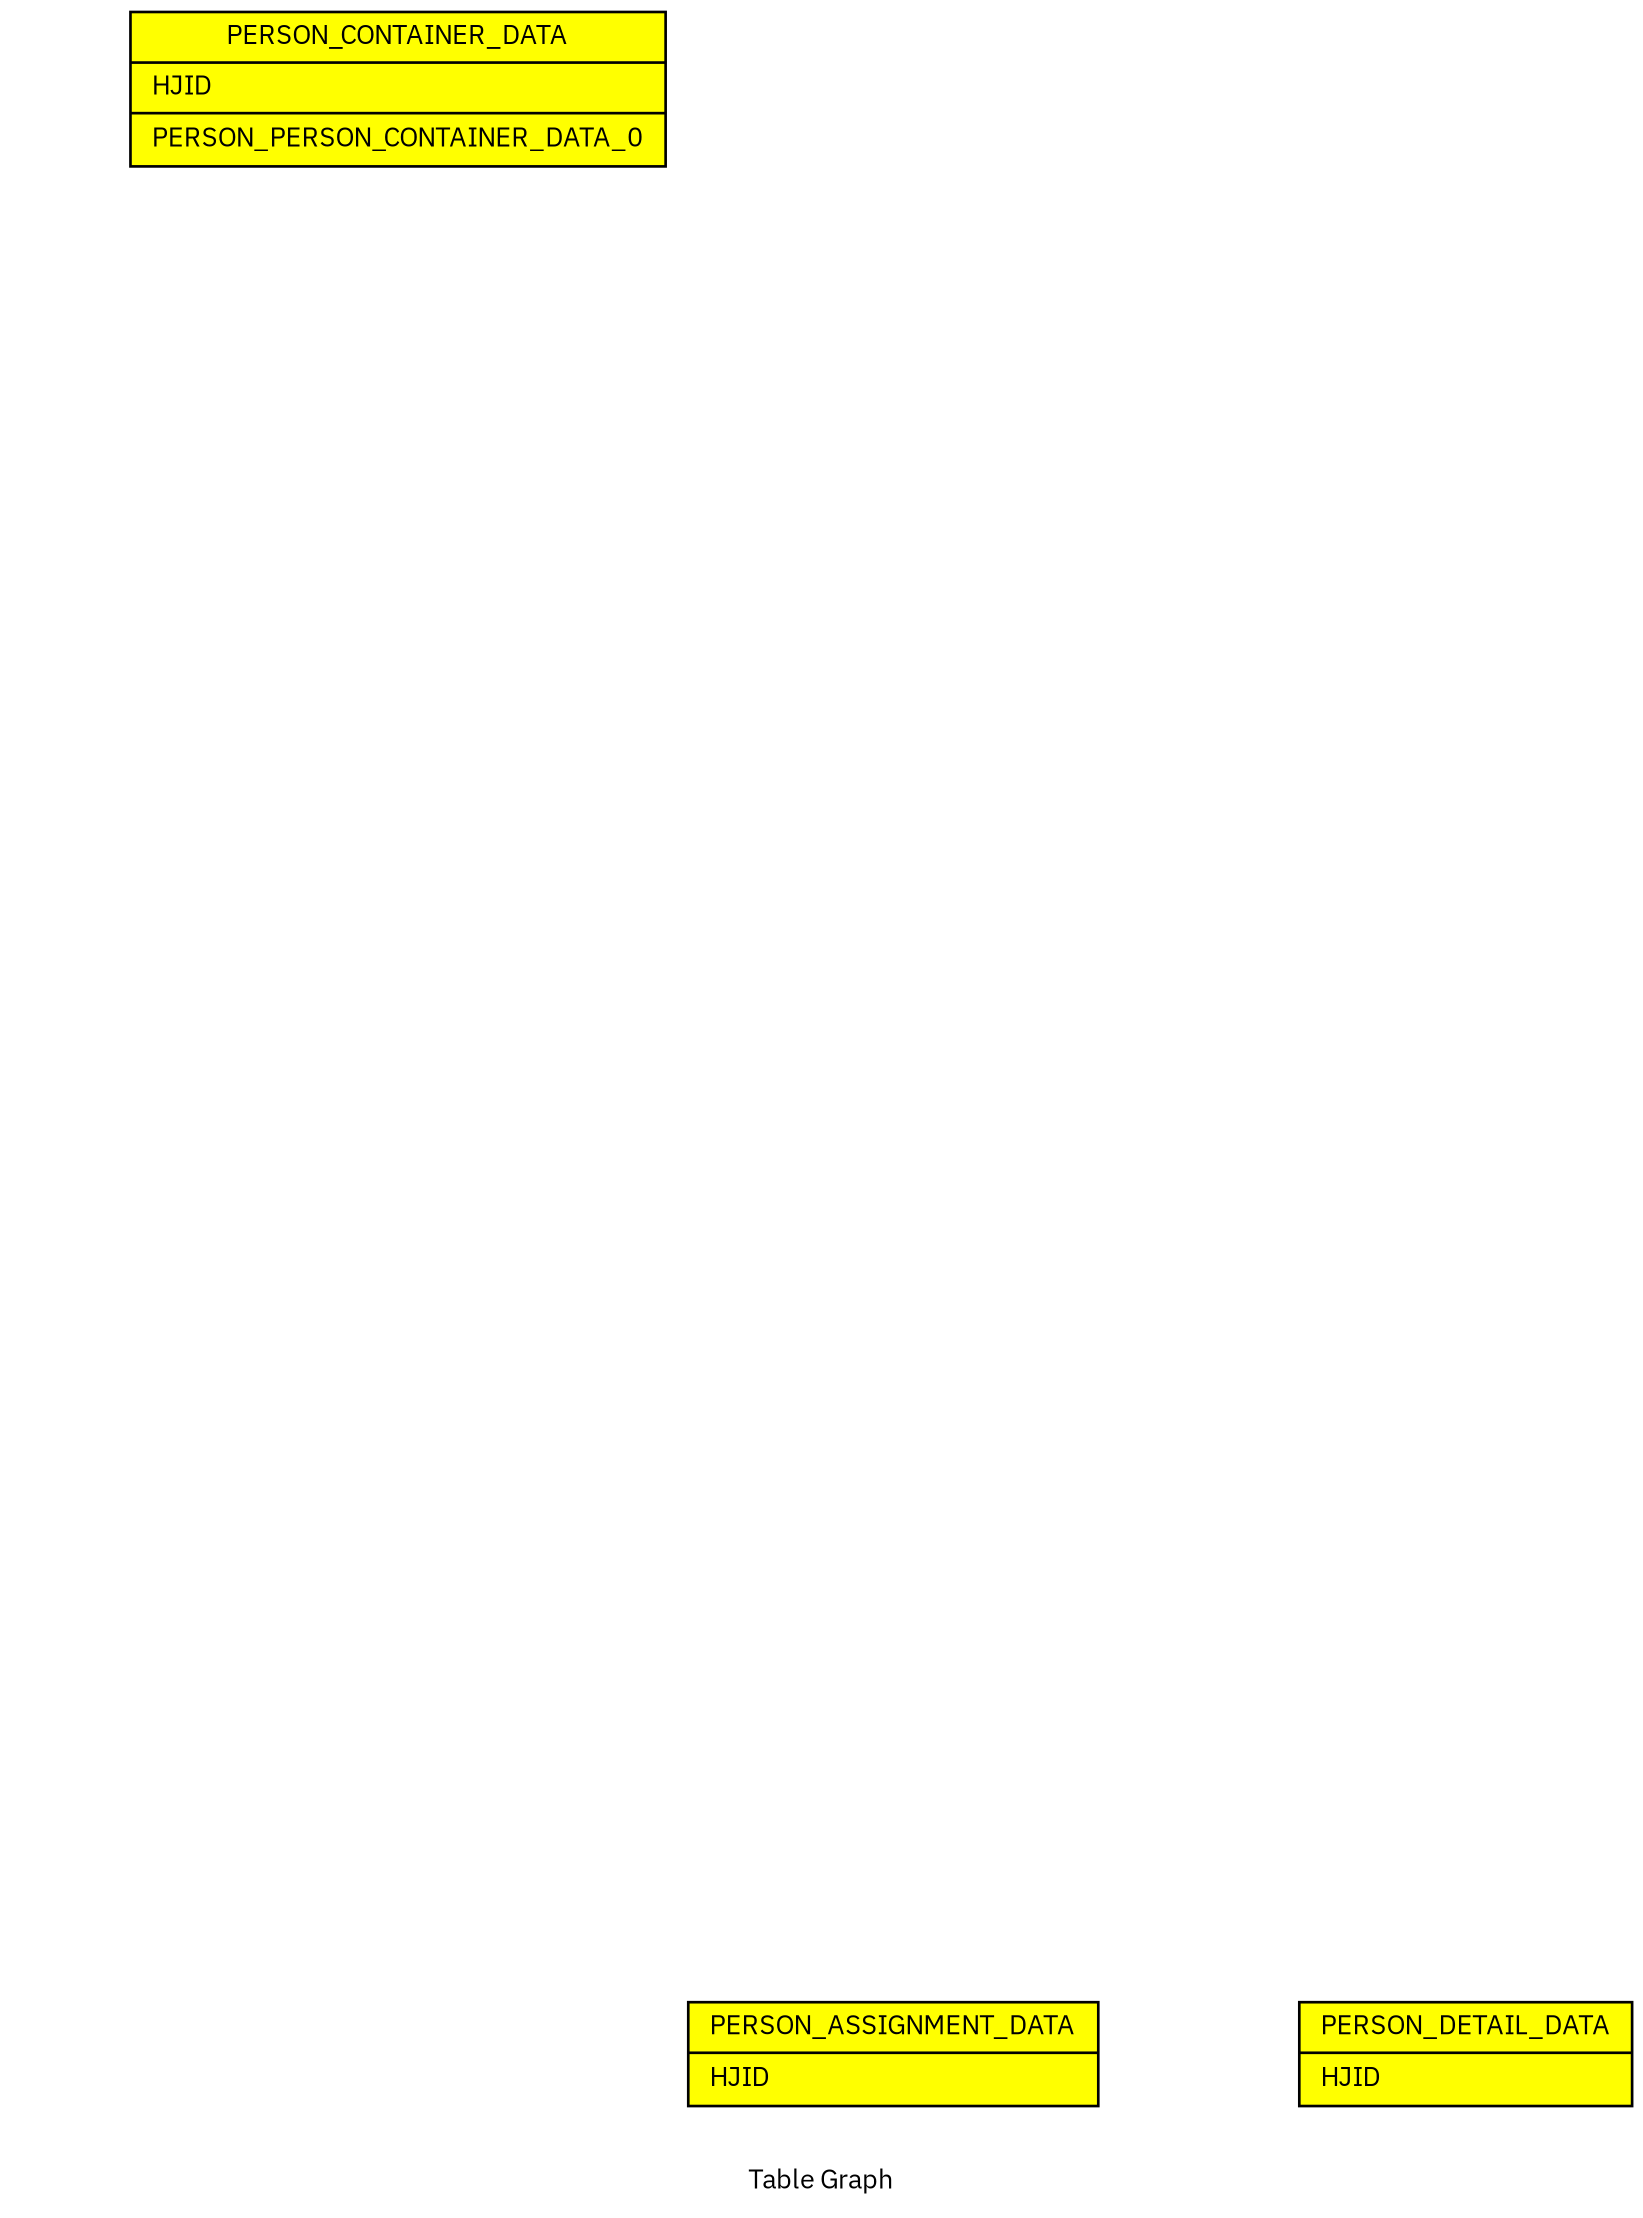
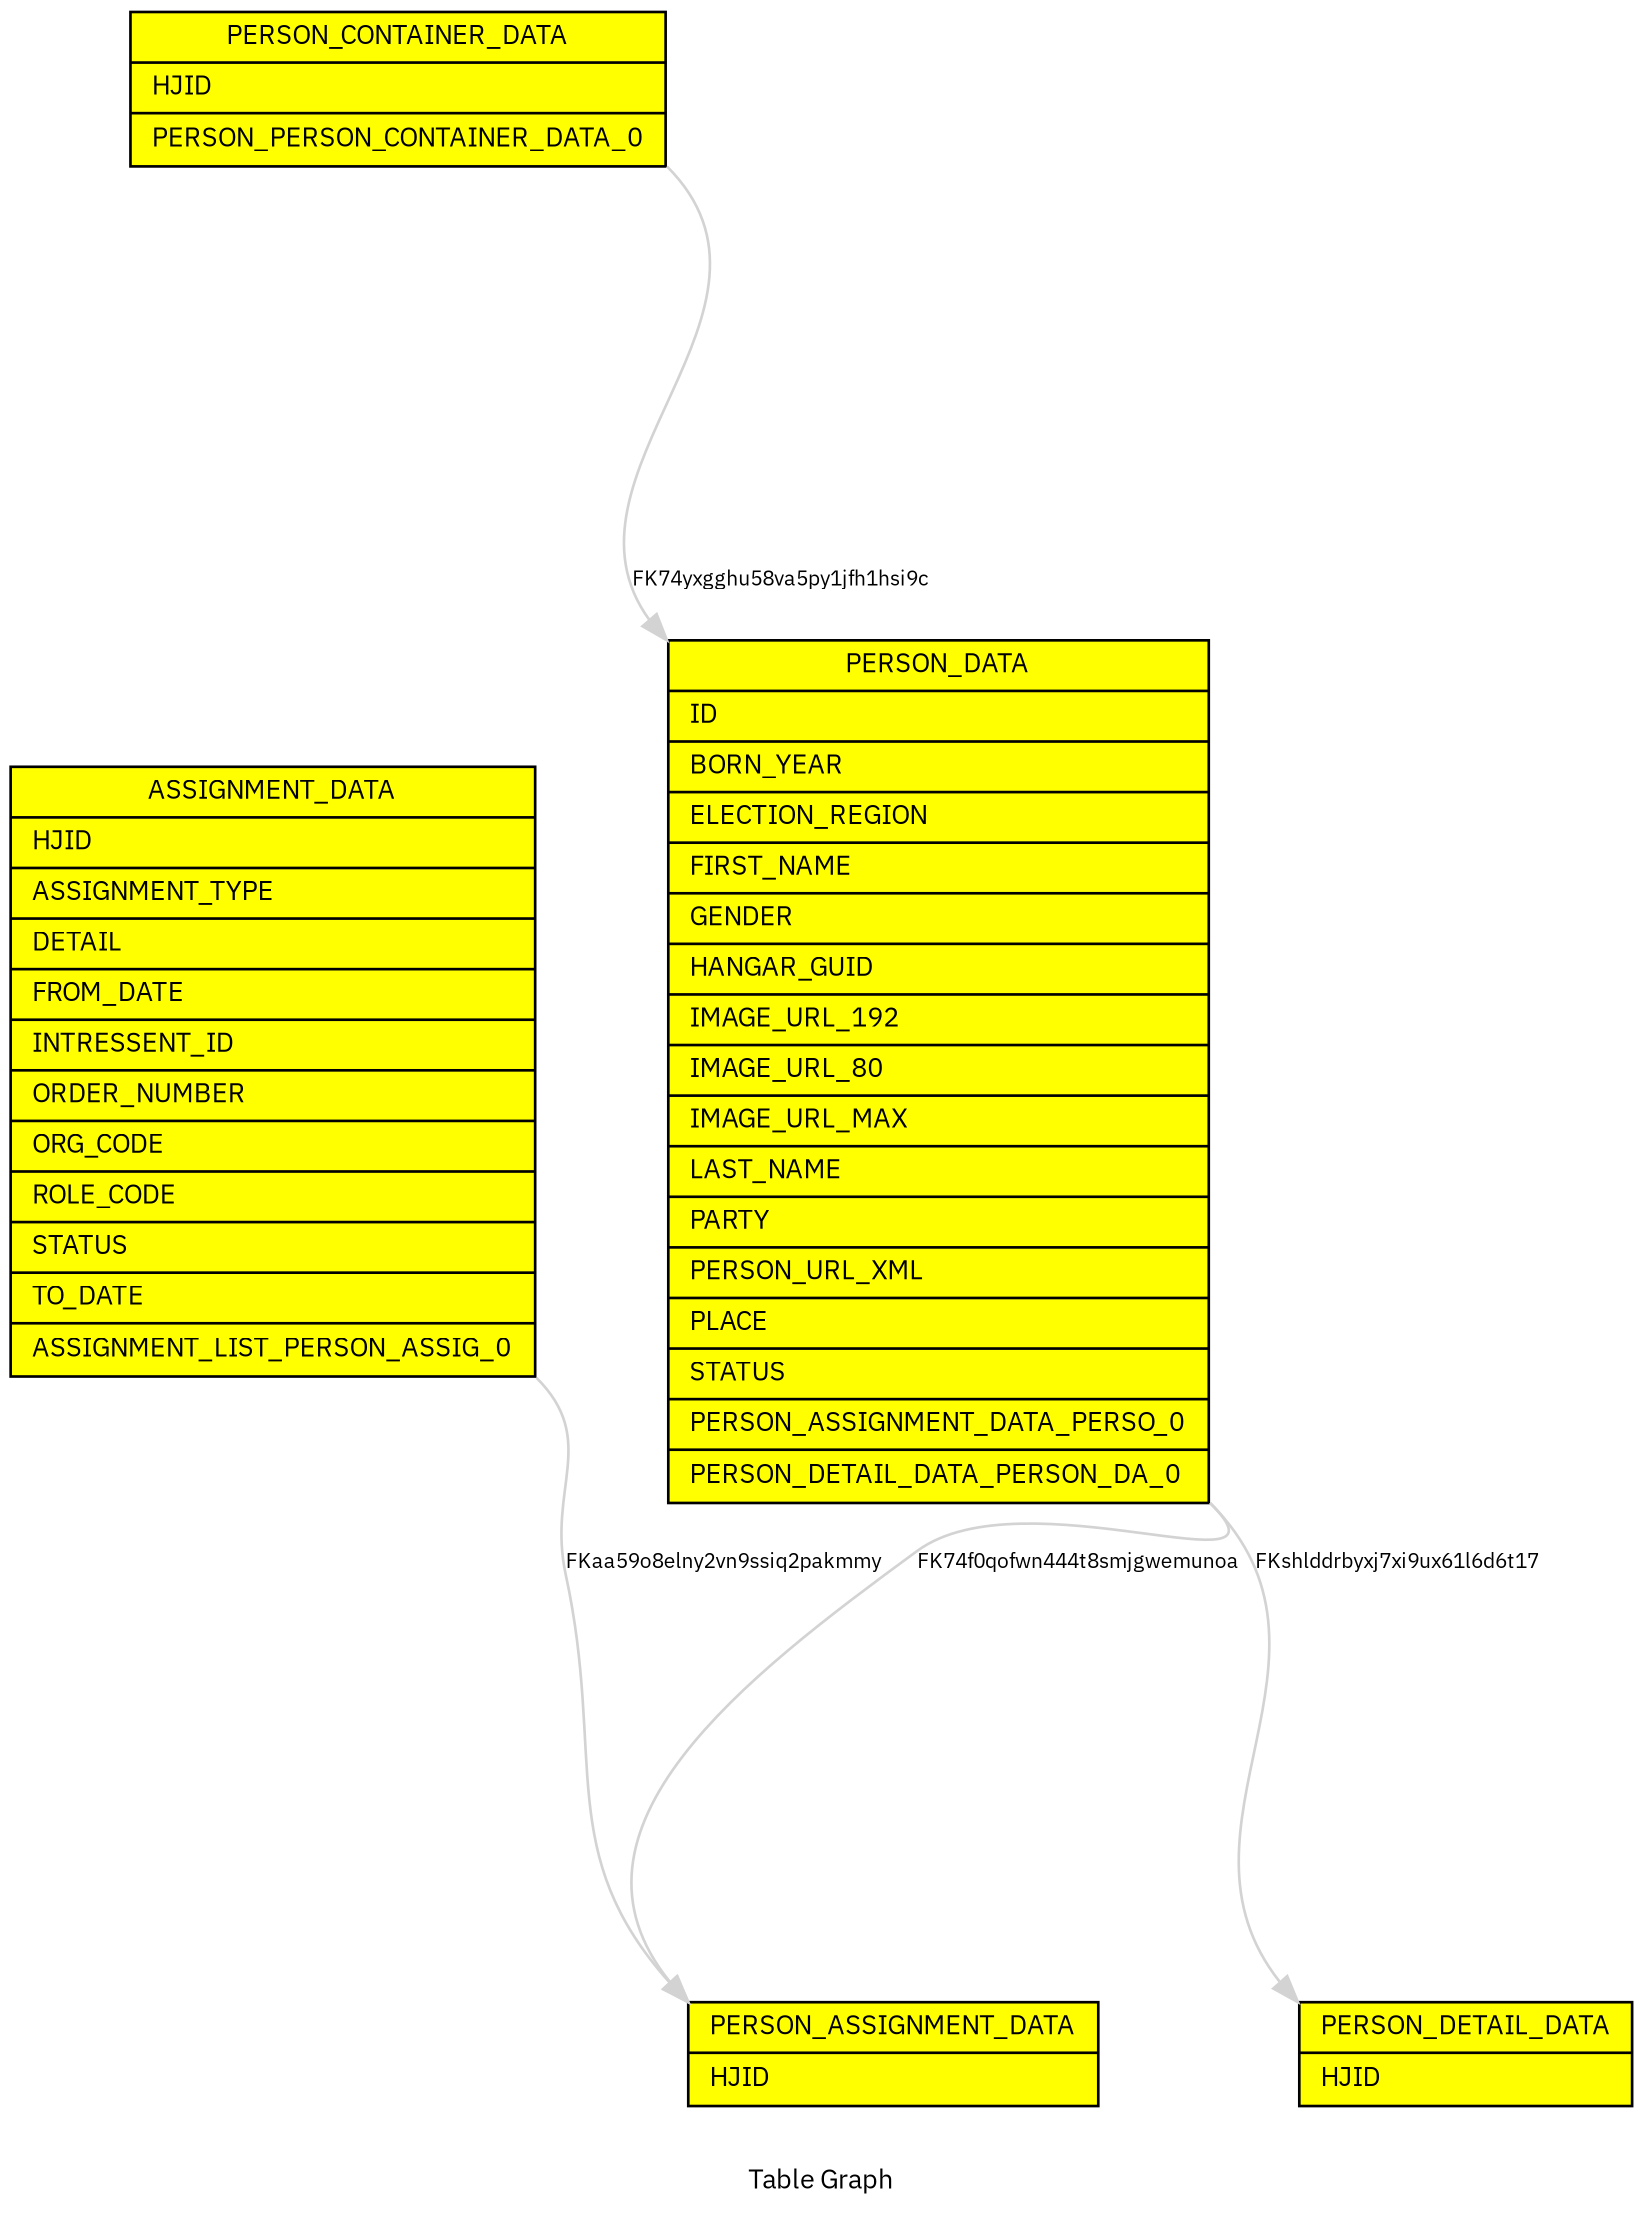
node "ASSIGNMENT_DATA": added
node "PERSON_DATA": added
